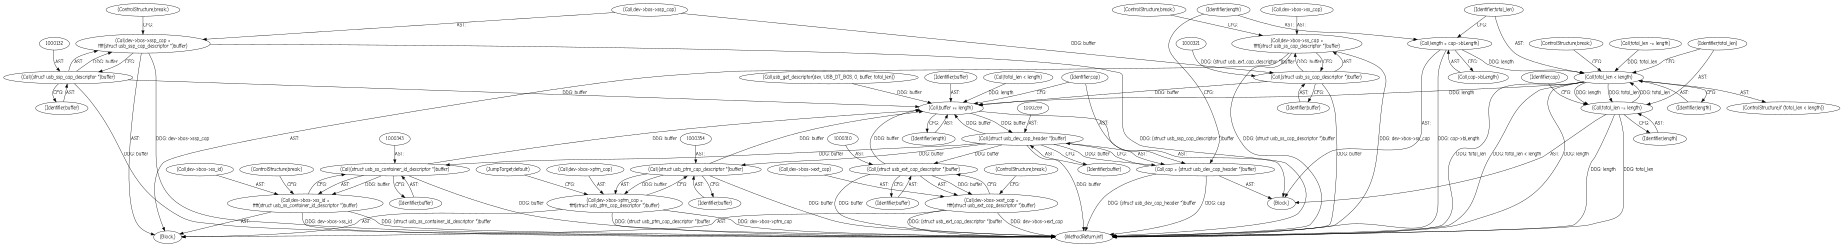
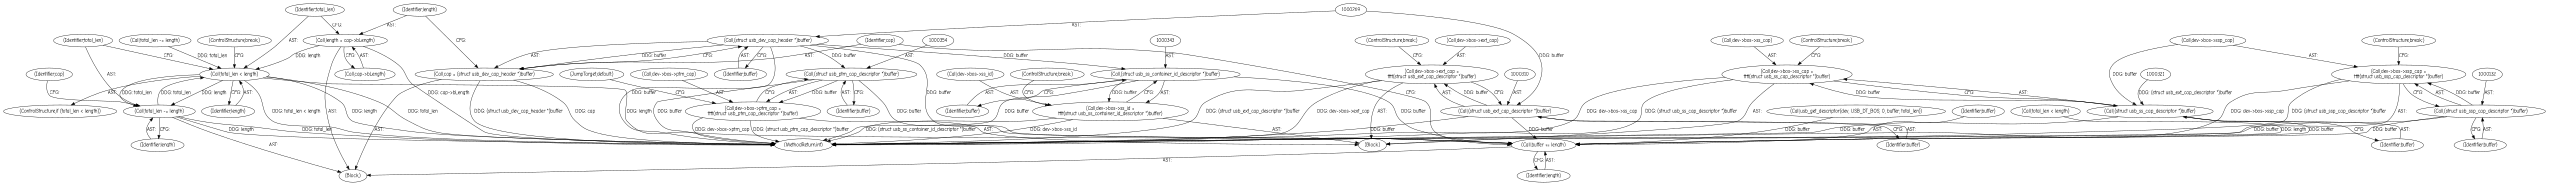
edge "(Call,buffer += length)" -> "(Call,(struct usb_dev_cap_header *)buffer)": removed, label "DDG: buffer"
edge "(Call,(struct usb_dev_cap_header *)buffer)" -> "(Call,(struct usb_ext_cap_descriptor *)buffer)": now "1000269" -> "(Call,(struct usb_ext_cap_descriptor *)buffer)"
